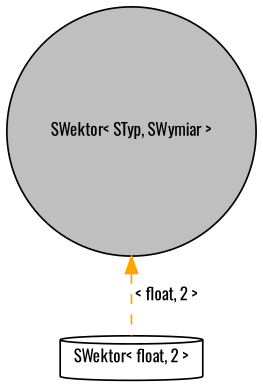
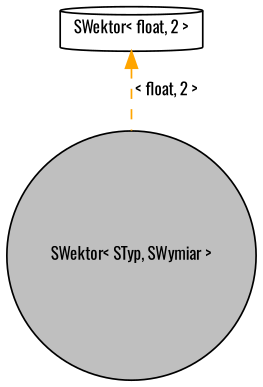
edge "SWektor< float, 2 >" -> "SWektor< STyp, SWymiar >": reversed
